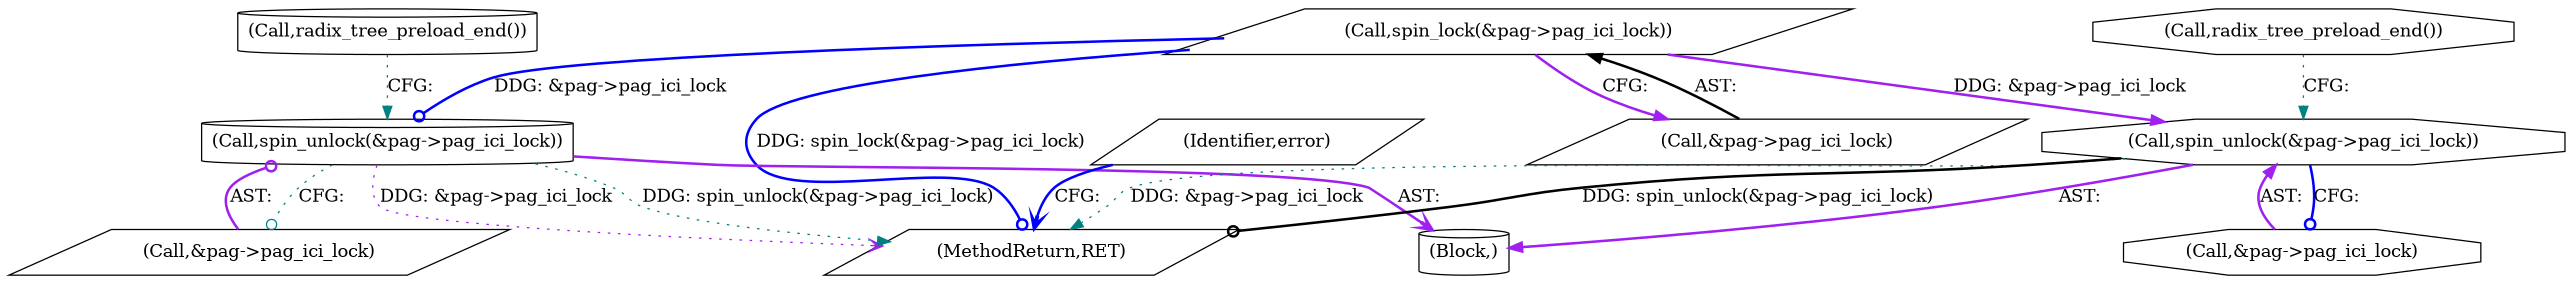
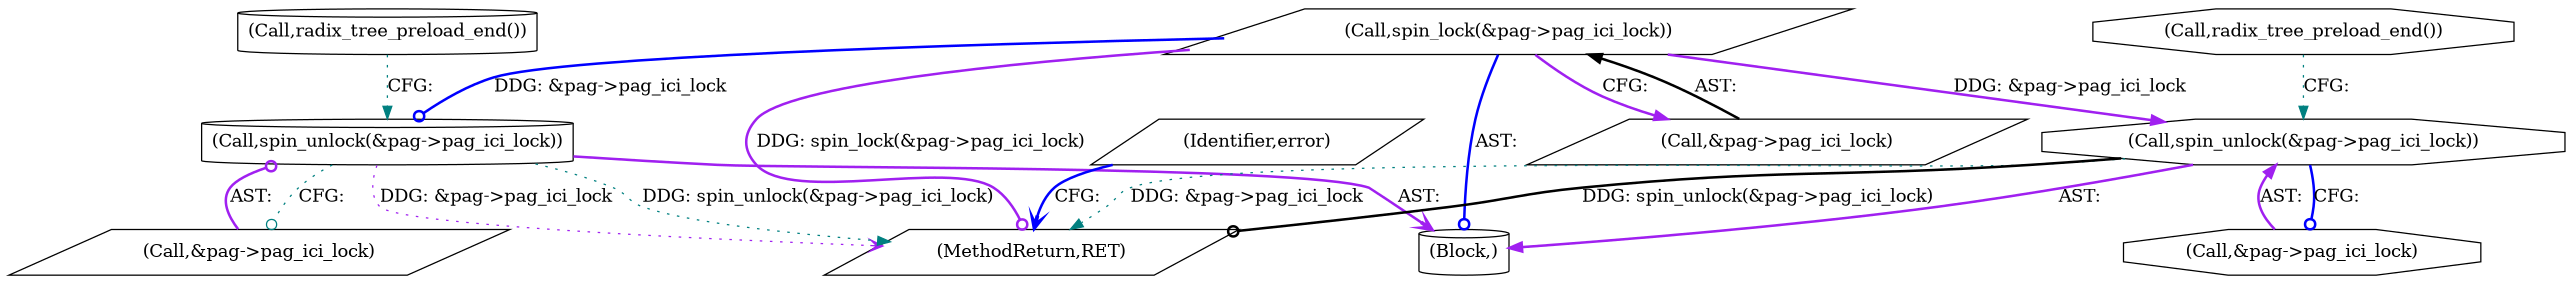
edge "(Call,spin_lock(&pag->pag_ici_lock))" -> "(MethodReturn,RET)": color blue -> purple
edge "(Call,spin_lock(&pag->pag_ici_lock))" -> "(Block,)": added, label "AST:"
